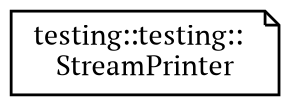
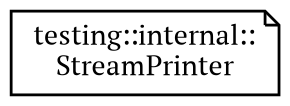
node "testing::testing:: StreamPrinter": label "testing::testing:: StreamPrinter" -> "testing::internal:: StreamPrinter"
